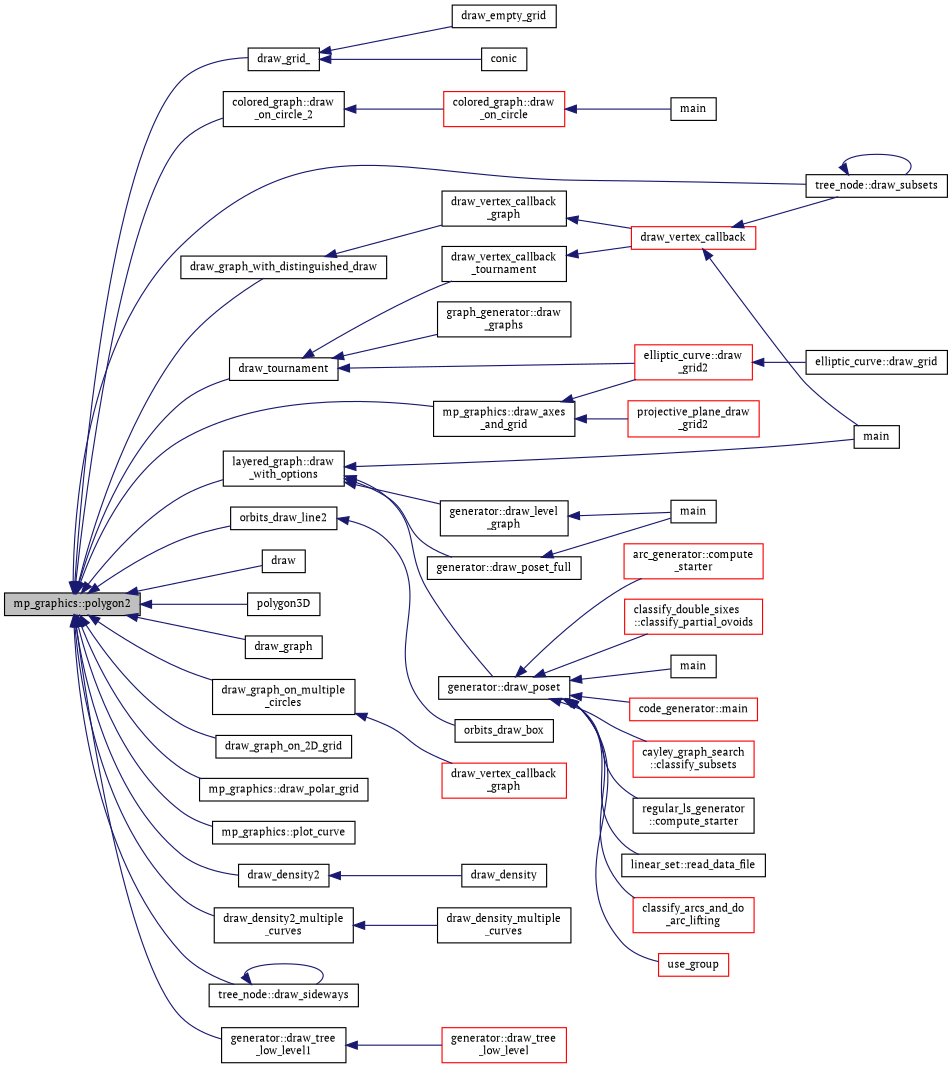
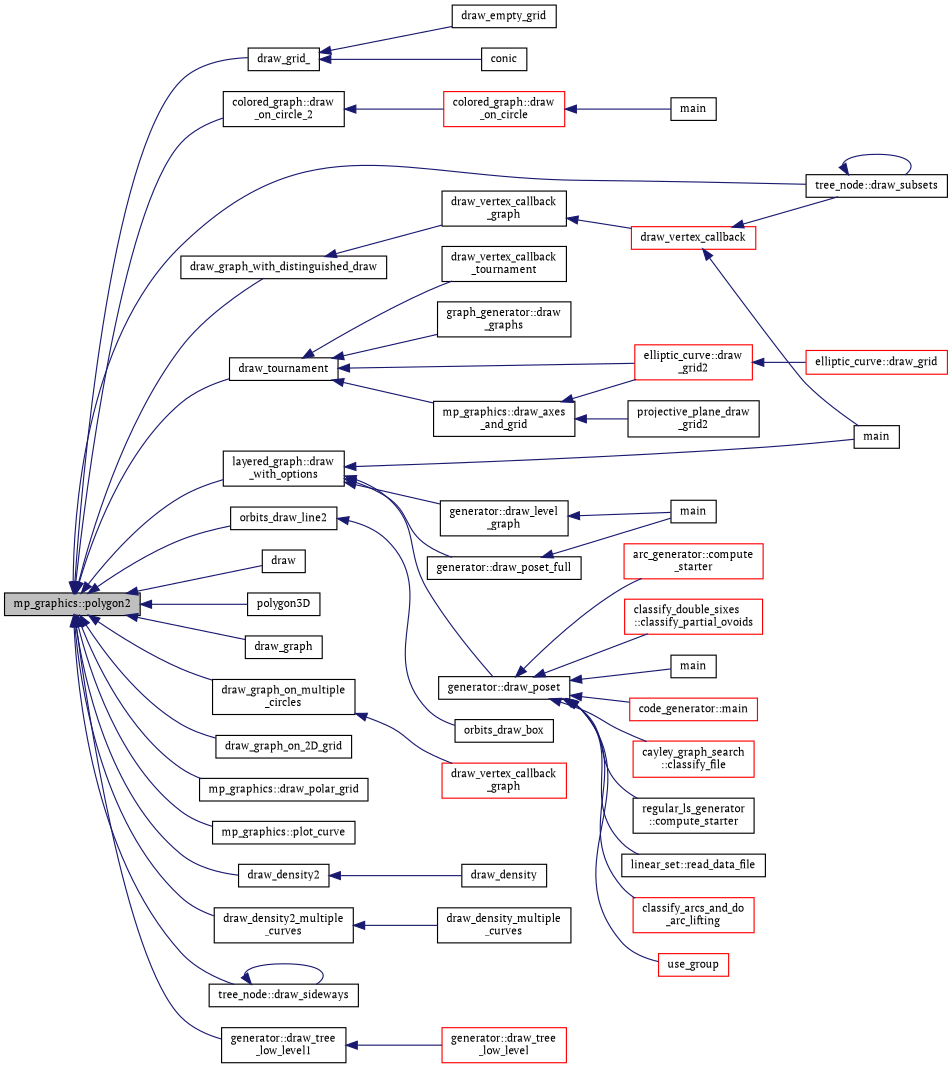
edge "draw_vertex_callback" -> "draw_vertex_callback _tournament": removed
node "elliptic_curve::draw_grid": color black -> red
node "projective_plane_draw _grid2": color red -> black
edge "mp_graphics::draw_axes _and_grid" -> "mp_graphics::polygon2": now "mp_graphics::draw_axes _and_grid" -> "draw_tournament"
node "cayley_graph_search ::classify_subsets": label "cayley_graph_search ::classify_subsets" -> "cayley_graph_search ::classify_file"
